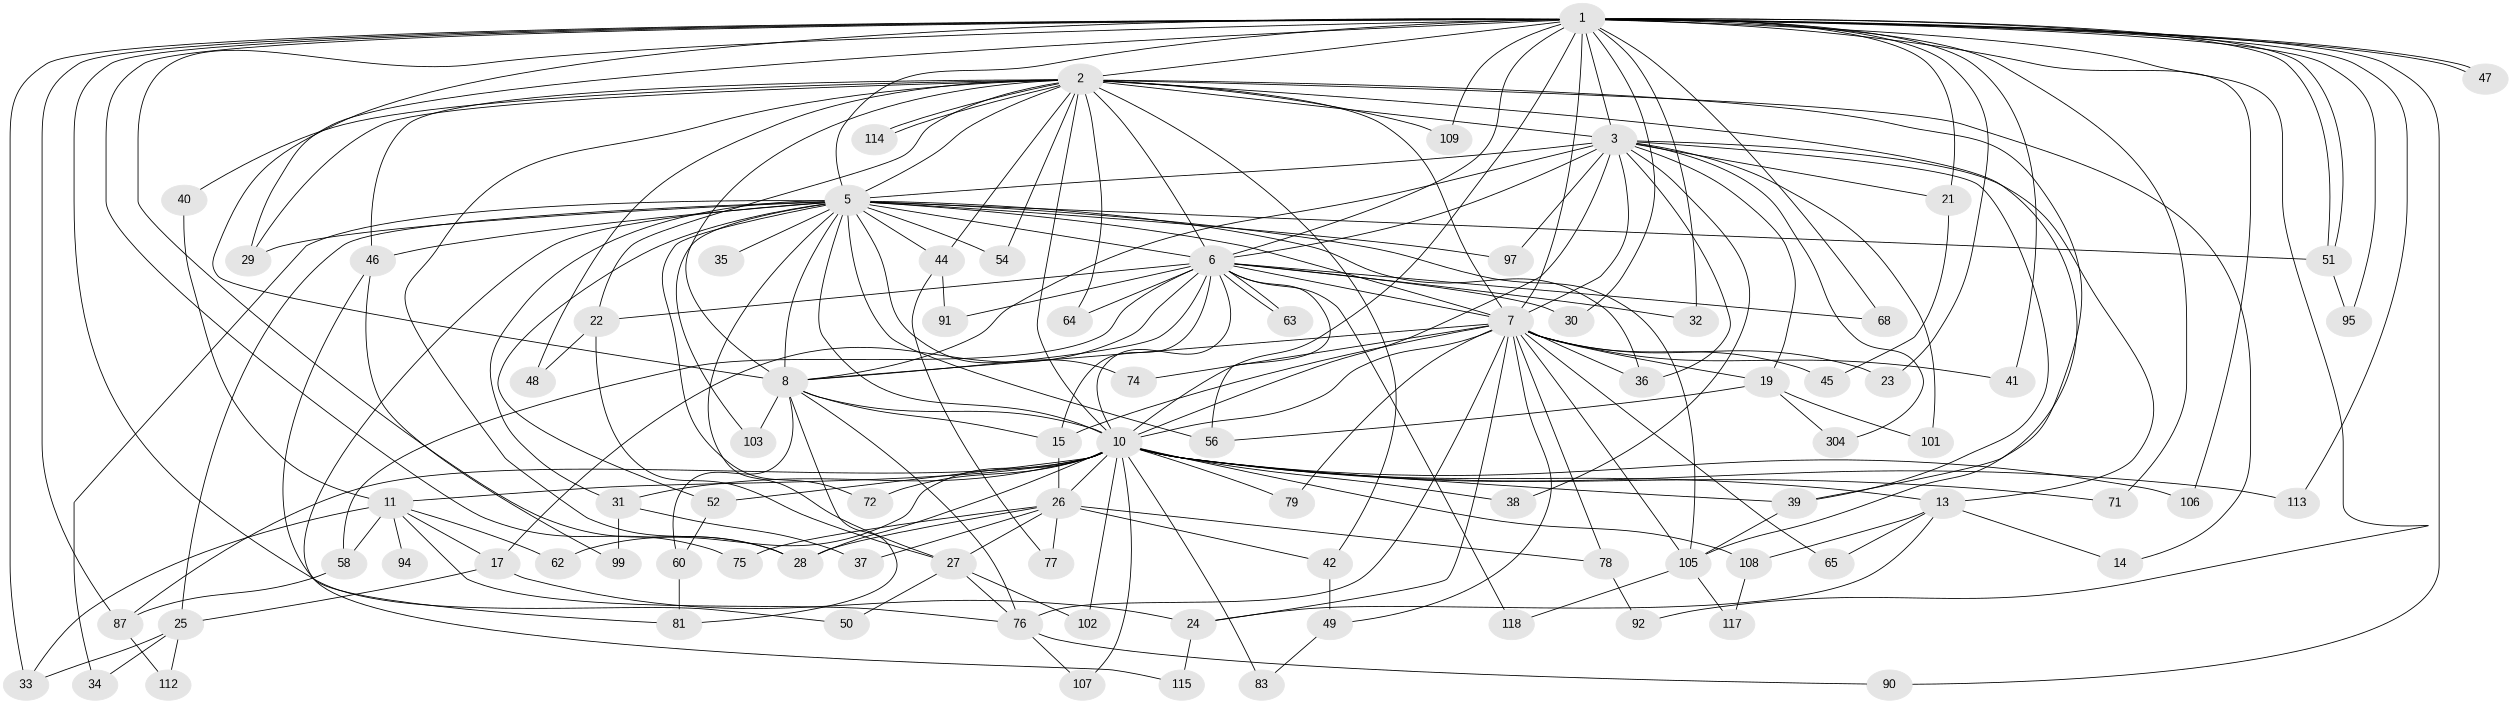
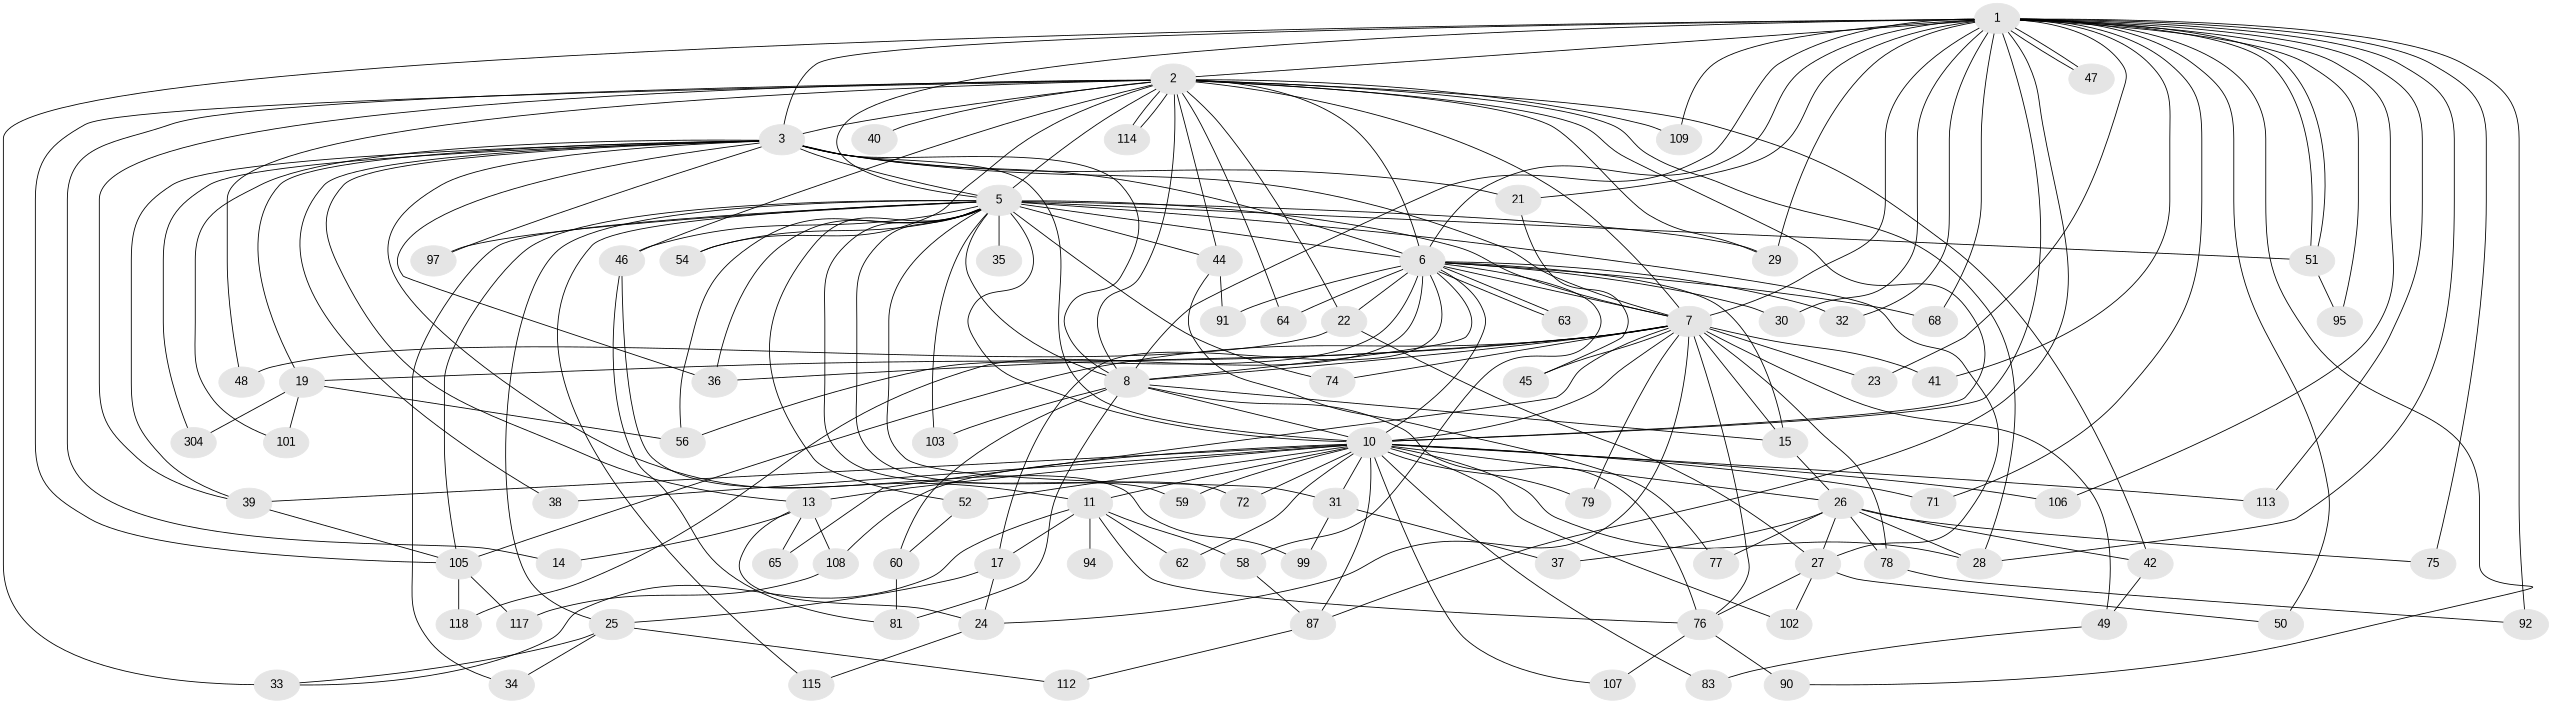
edge "40" -- "11": now "3" -- "11"
node "59": added
